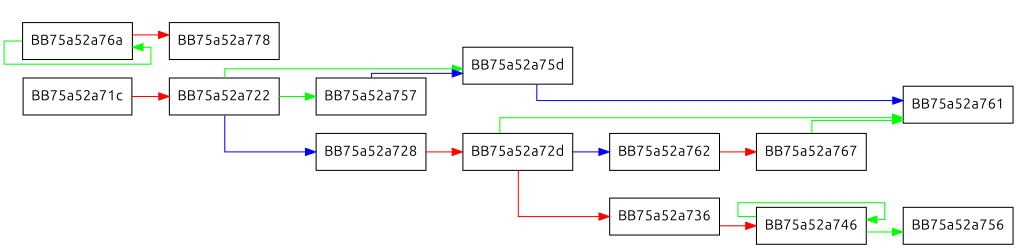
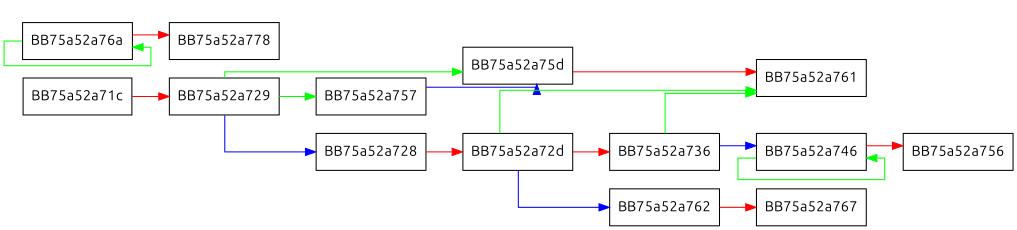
node "BB75a52a722": label "BB75a52a722" -> "BB75a52a729"
edge "BB75a52a75d" -> "BB75a52a761": color blue -> red
edge "BB75a52a767" -> "BB75a52a761": now "BB75a52a736" -> "BB75a52a761"
edge "BB75a52a736" -> "BB75a52a746": color red -> blue
edge "BB75a52a746" -> "BB75a52a756": color green -> red
